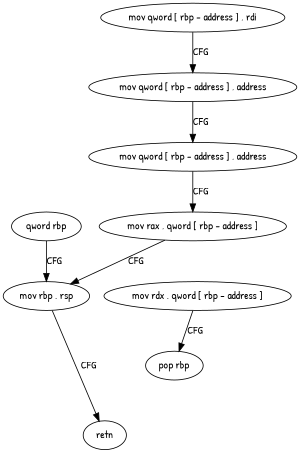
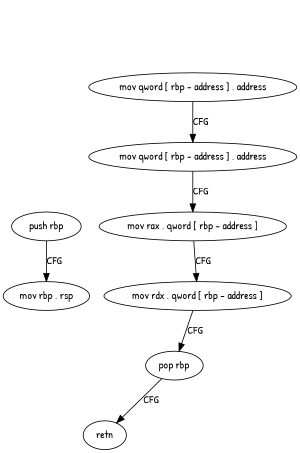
node "mov qword [ rbp - address ] , rdi": removed
node "qword rbp": label "qword rbp" -> "push rbp"
edge "mov rax , qword [ rbp - address ]" -> "mov rbp , rsp": now "mov rax , qword [ rbp - address ]" -> "mov rdx , qword [ rbp - address ]"
edge "mov rbp , rsp" -> "retn": now "pop rbp" -> "retn"
